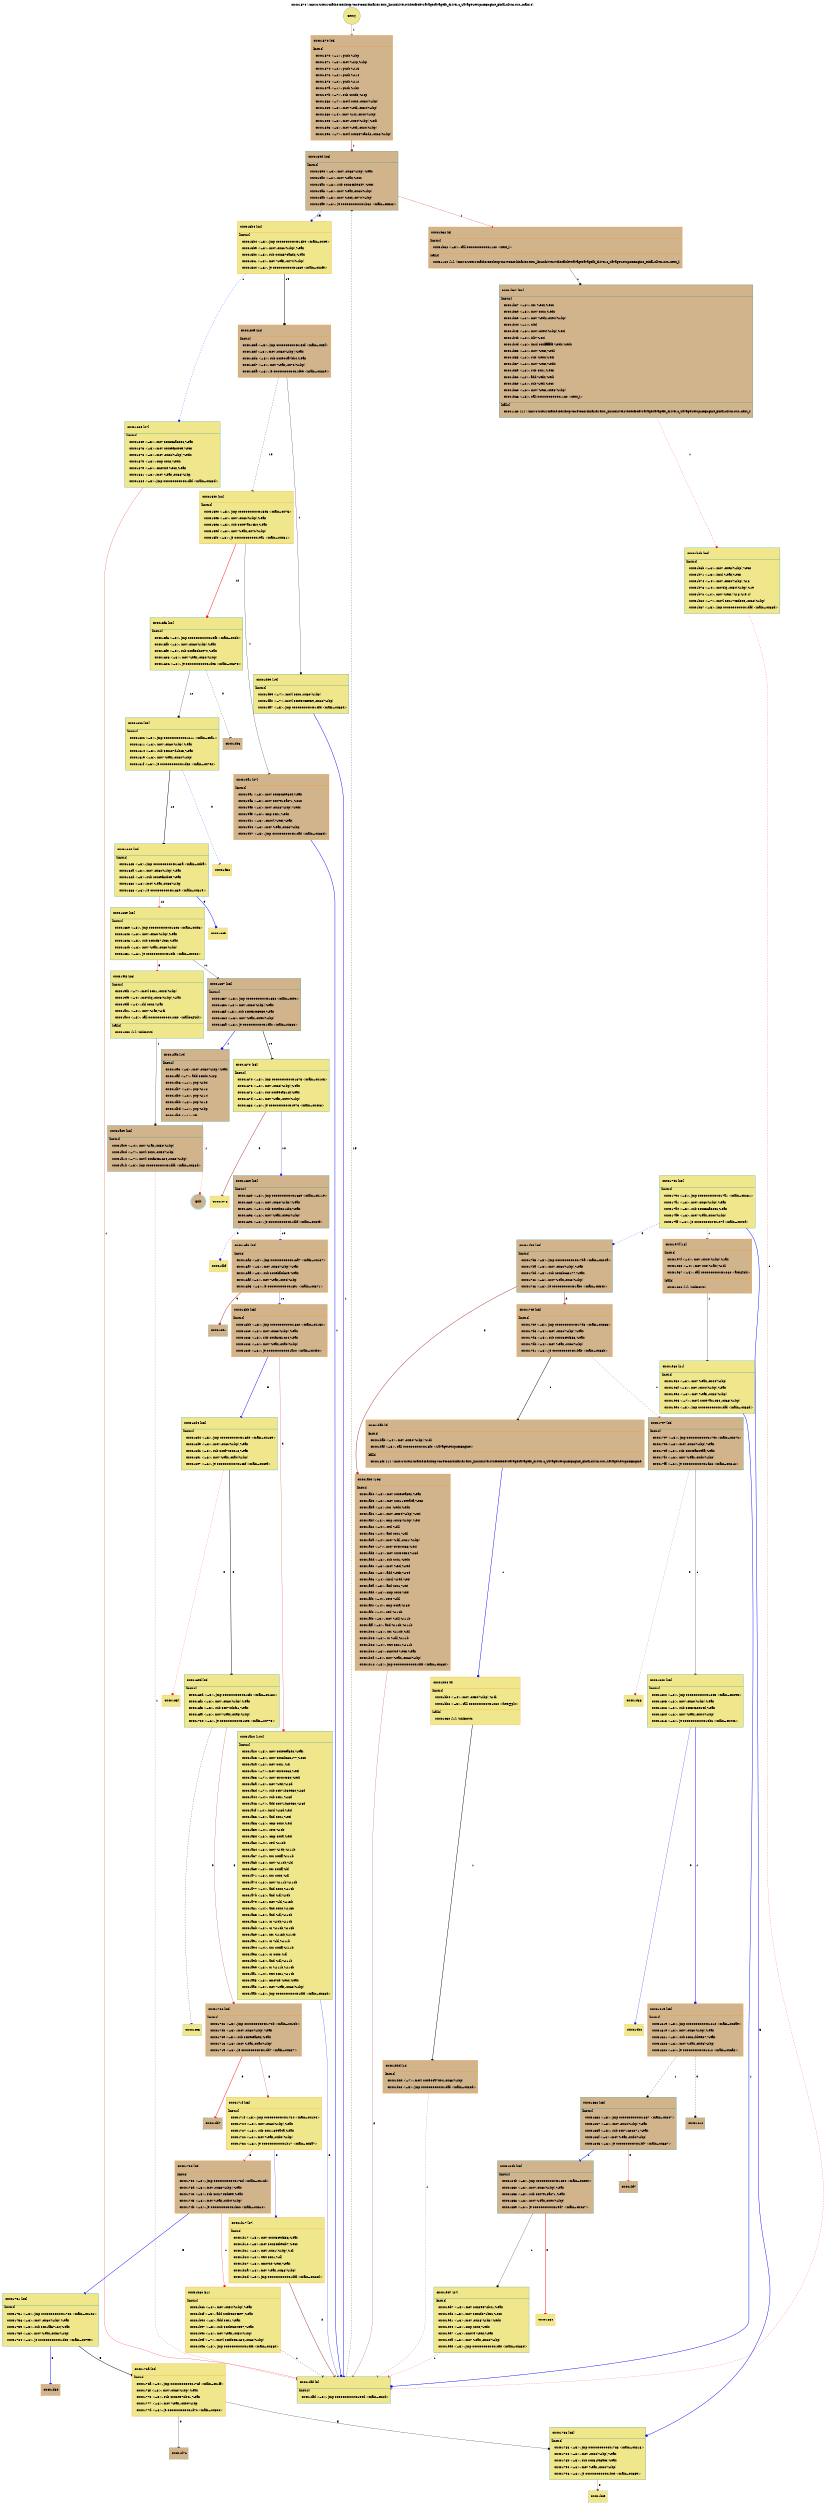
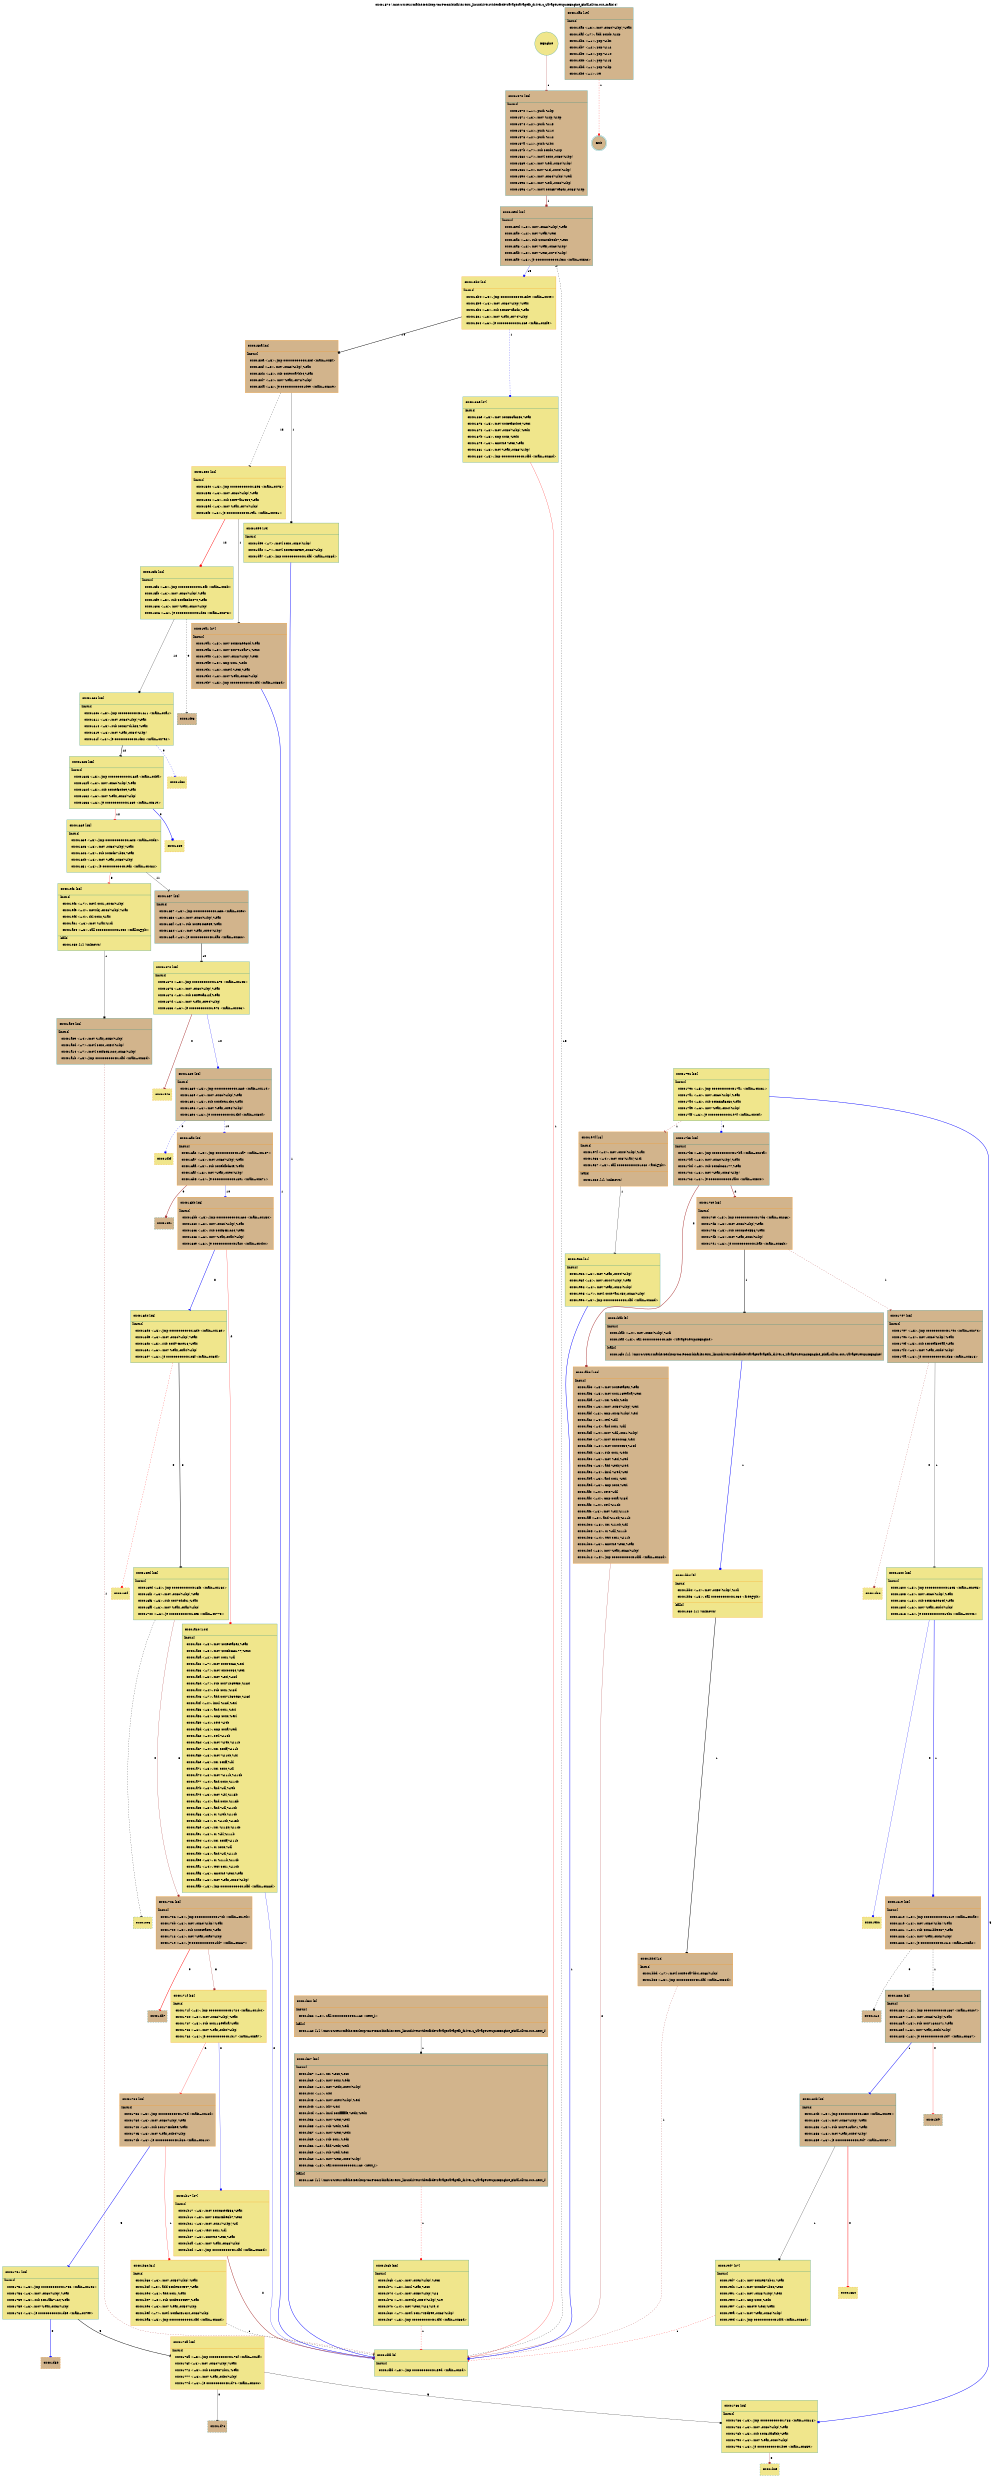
node "Entry": label "Entry" -> "DEngine"
node "0x401570 [45]": color darkorange -> teal
edge "0x40159d [23]" -> "0x401b32 [5]": removed, label "1"
edge "0x401657 [25]" -> "0x401dac [19]": removed, label "1"
node "0x401bab [9]": color darkorange -> teal
